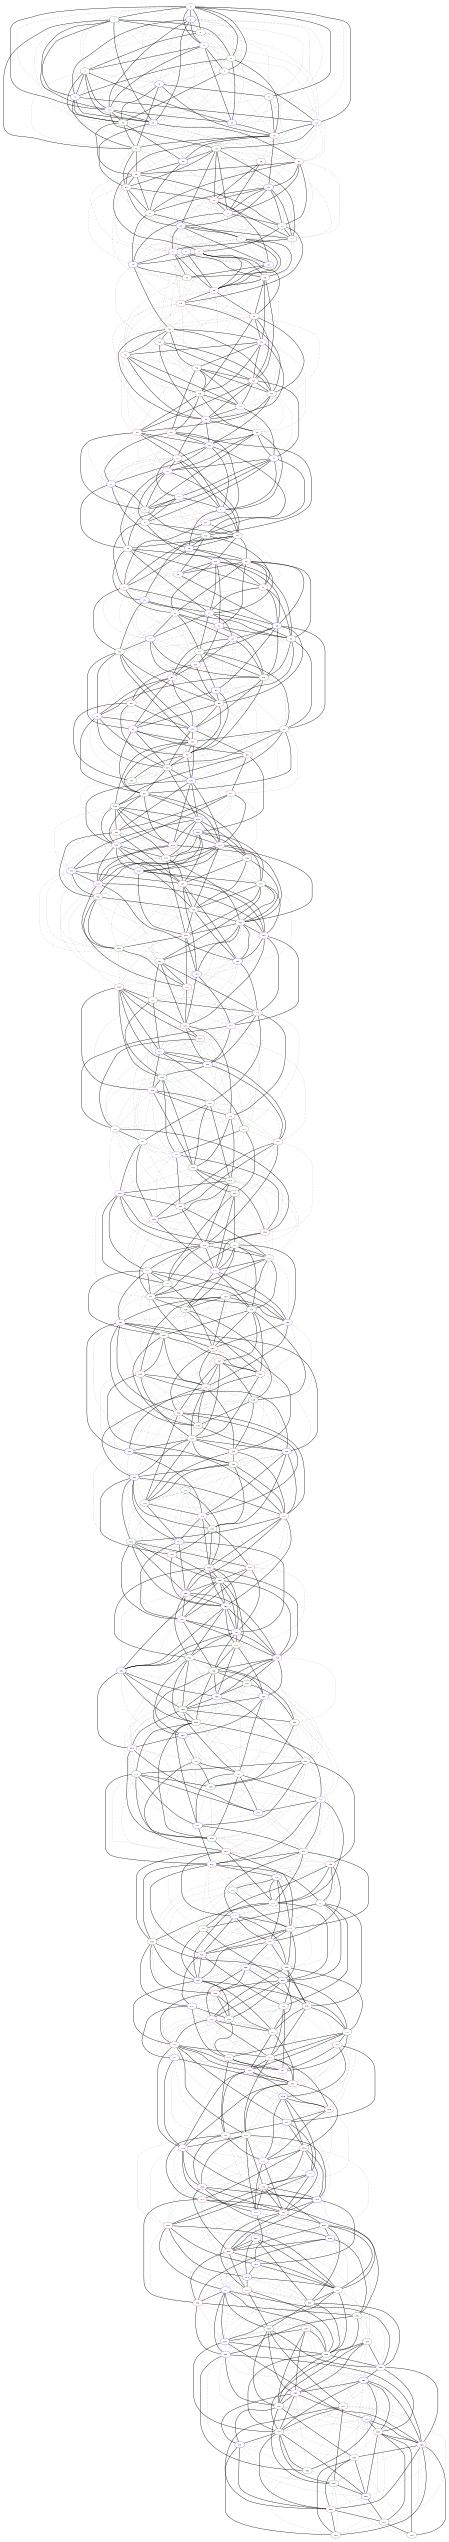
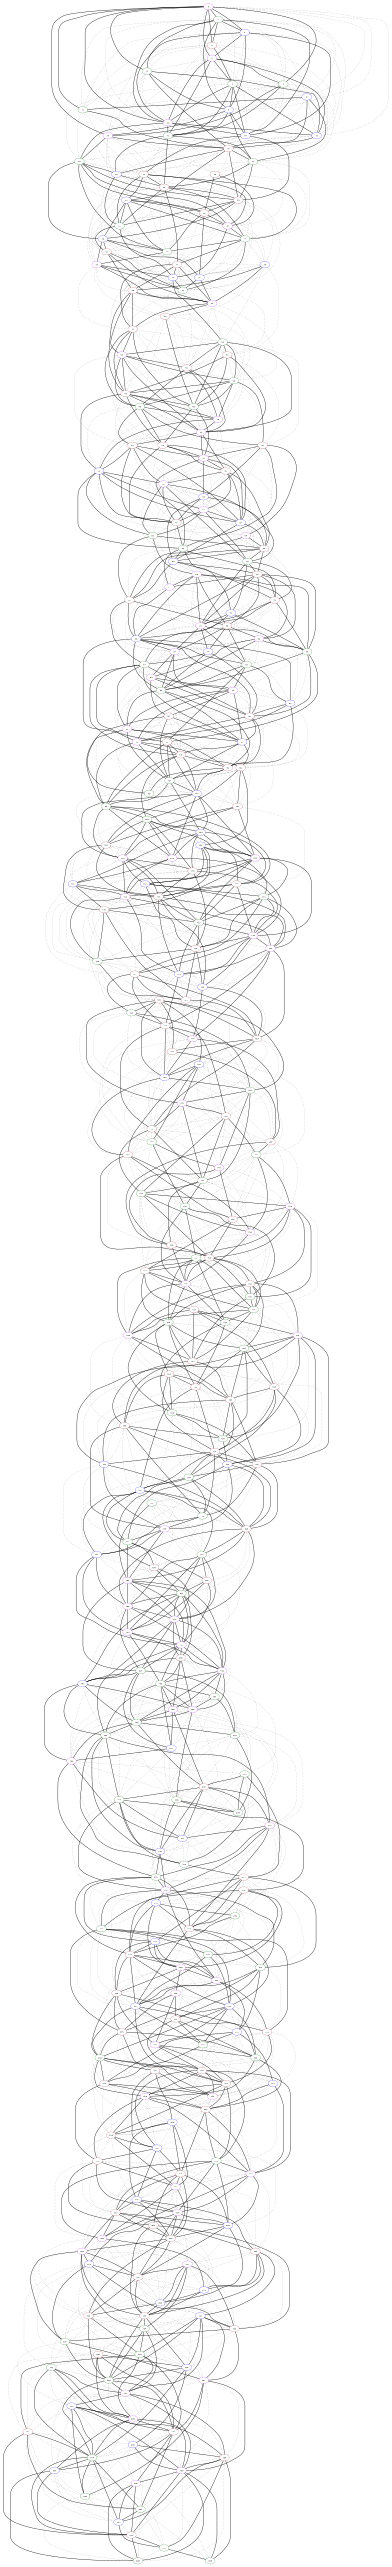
edge "8" -- "15": now "4" -- "15"
edge "1" -- "17": now "1" -- "2"
edge "28" -- "40": now "28" -- "37"
edge "66" -- "69": removed
edge "107" -- "113": now "108" -- "113"
edge "127" -- "132": removed
edge "202" -- "205": removed
edge "906" -- "208": now "207" -- "208"
edge "204" -- "213": now "204" -- "214"
edge "232" -- "245": style bold -> dotted
edge "256" -- "259": style dotted -> bold
edge "267" -- "272": now "265" -- "272"
